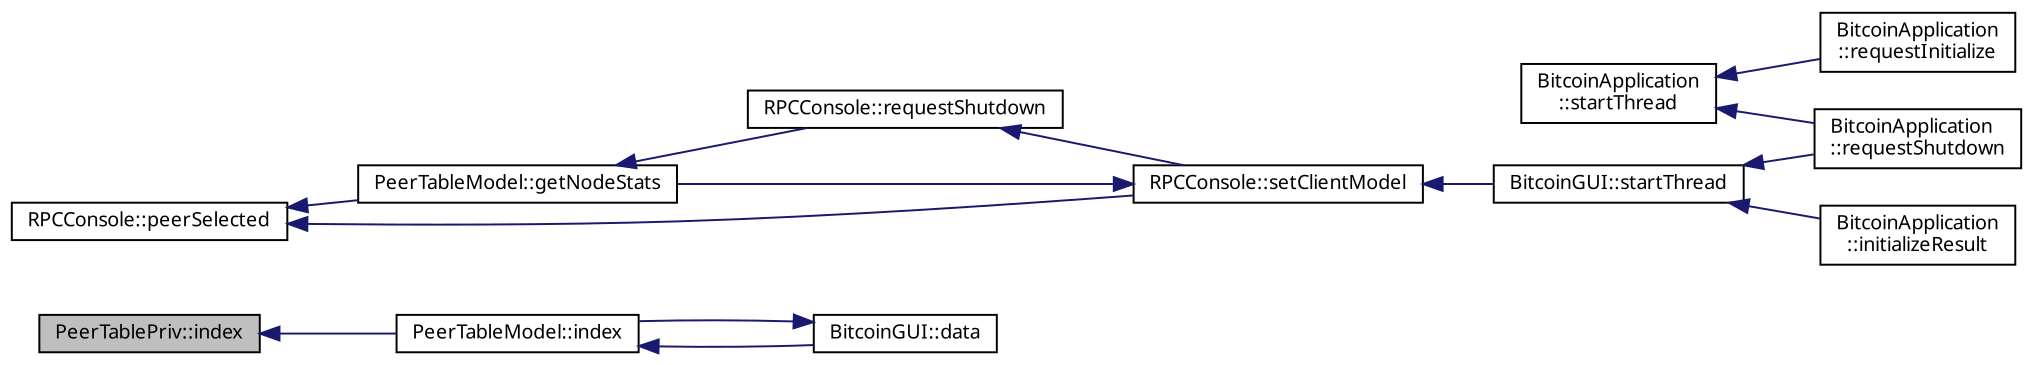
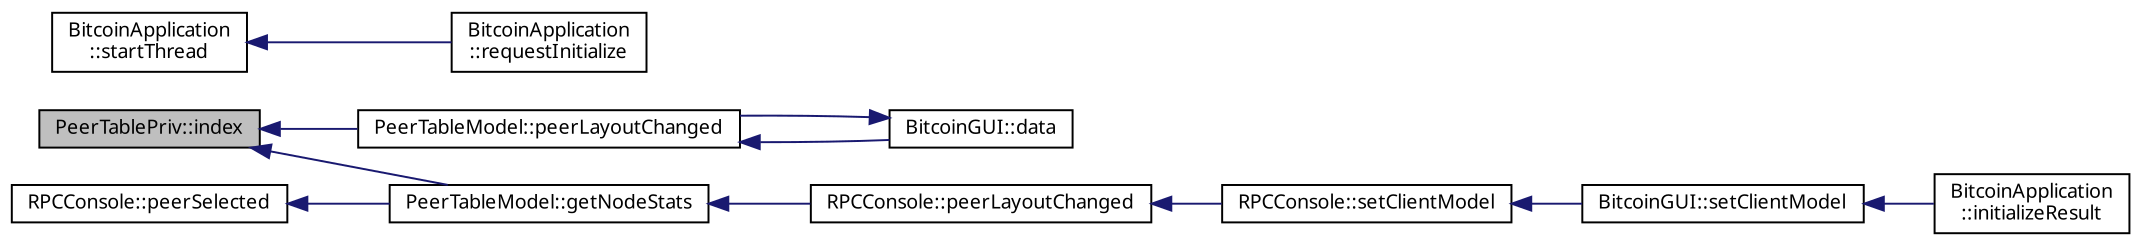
node "RPCConsole::requestShutdown": label "RPCConsole::requestShutdown" -> "RPCConsole::peerLayoutChanged"
node "BitcoinApplication ::requestShutdown": removed
edge "PeerTableModel::getNodeStats" -> "RPCConsole::setClientModel": now "PeerTableModel::getNodeStats" -> "PeerTablePriv::index"
node "BitcoinGUI::startThread": label "BitcoinGUI::startThread" -> "BitcoinGUI::setClientModel"
edge "RPCConsole::setClientModel" -> "RPCConsole::peerSelected": removed
node "PeerTableModel::index": label "PeerTableModel::index" -> "PeerTableModel::peerLayoutChanged"
